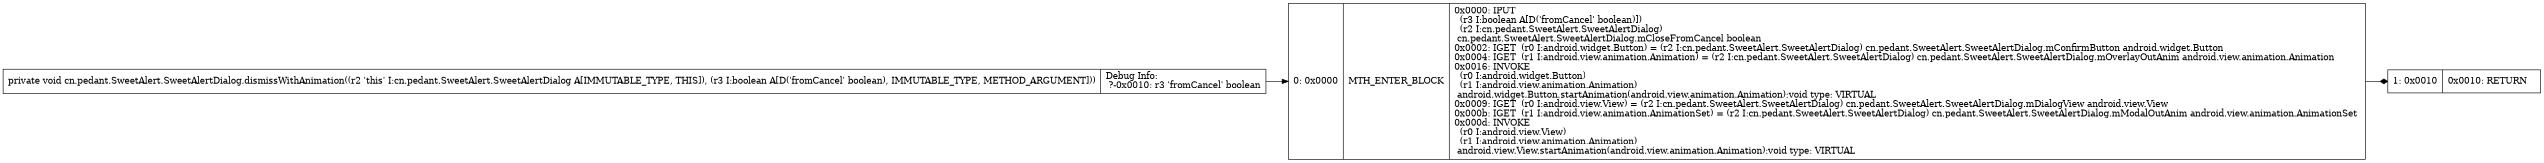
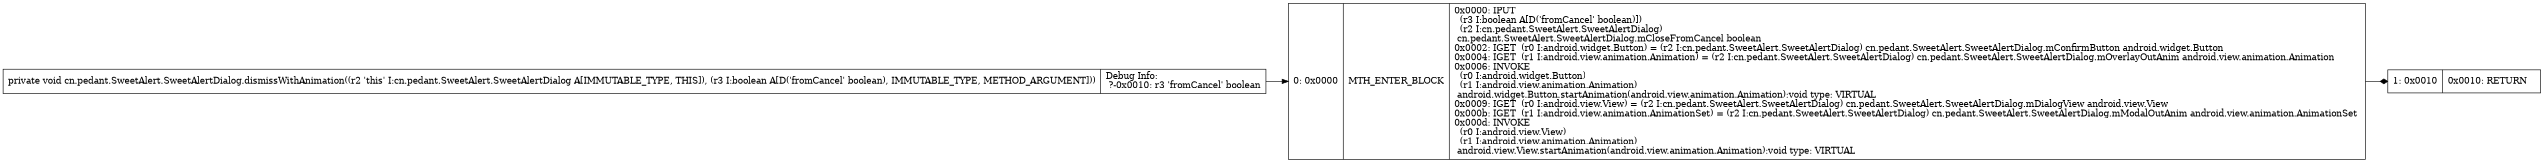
node "0: 0x0000": text "0x0016: INVOKE" -> "0x0006: INVOKE"
